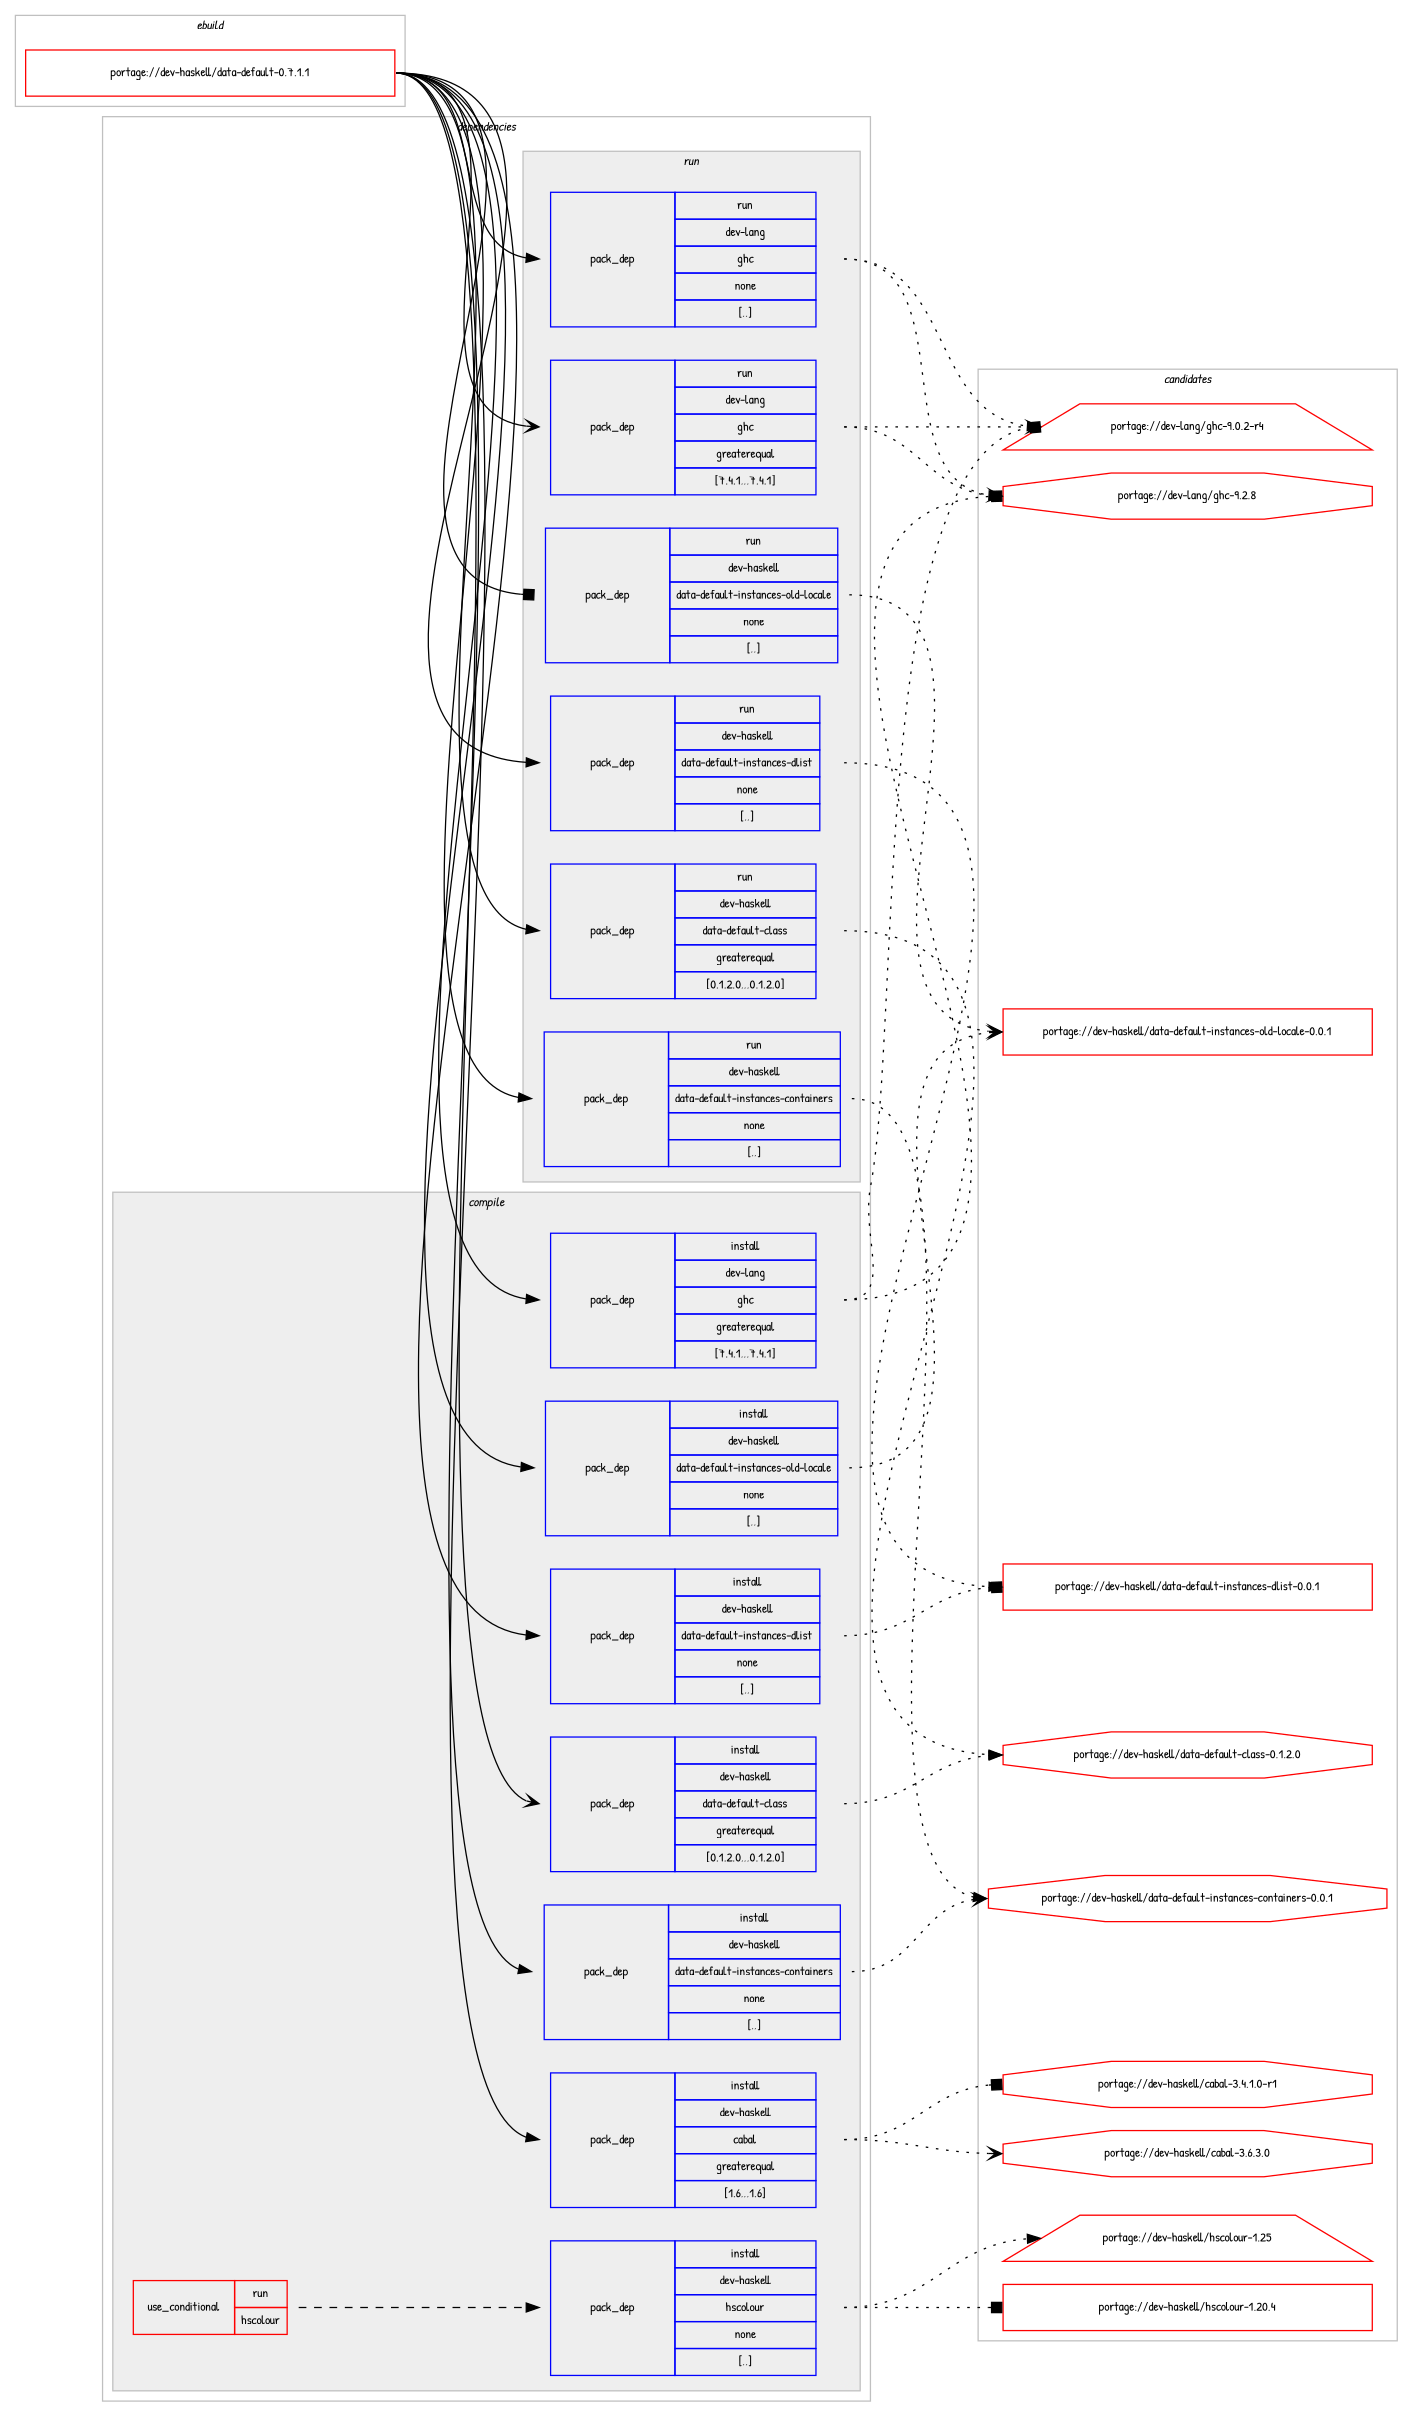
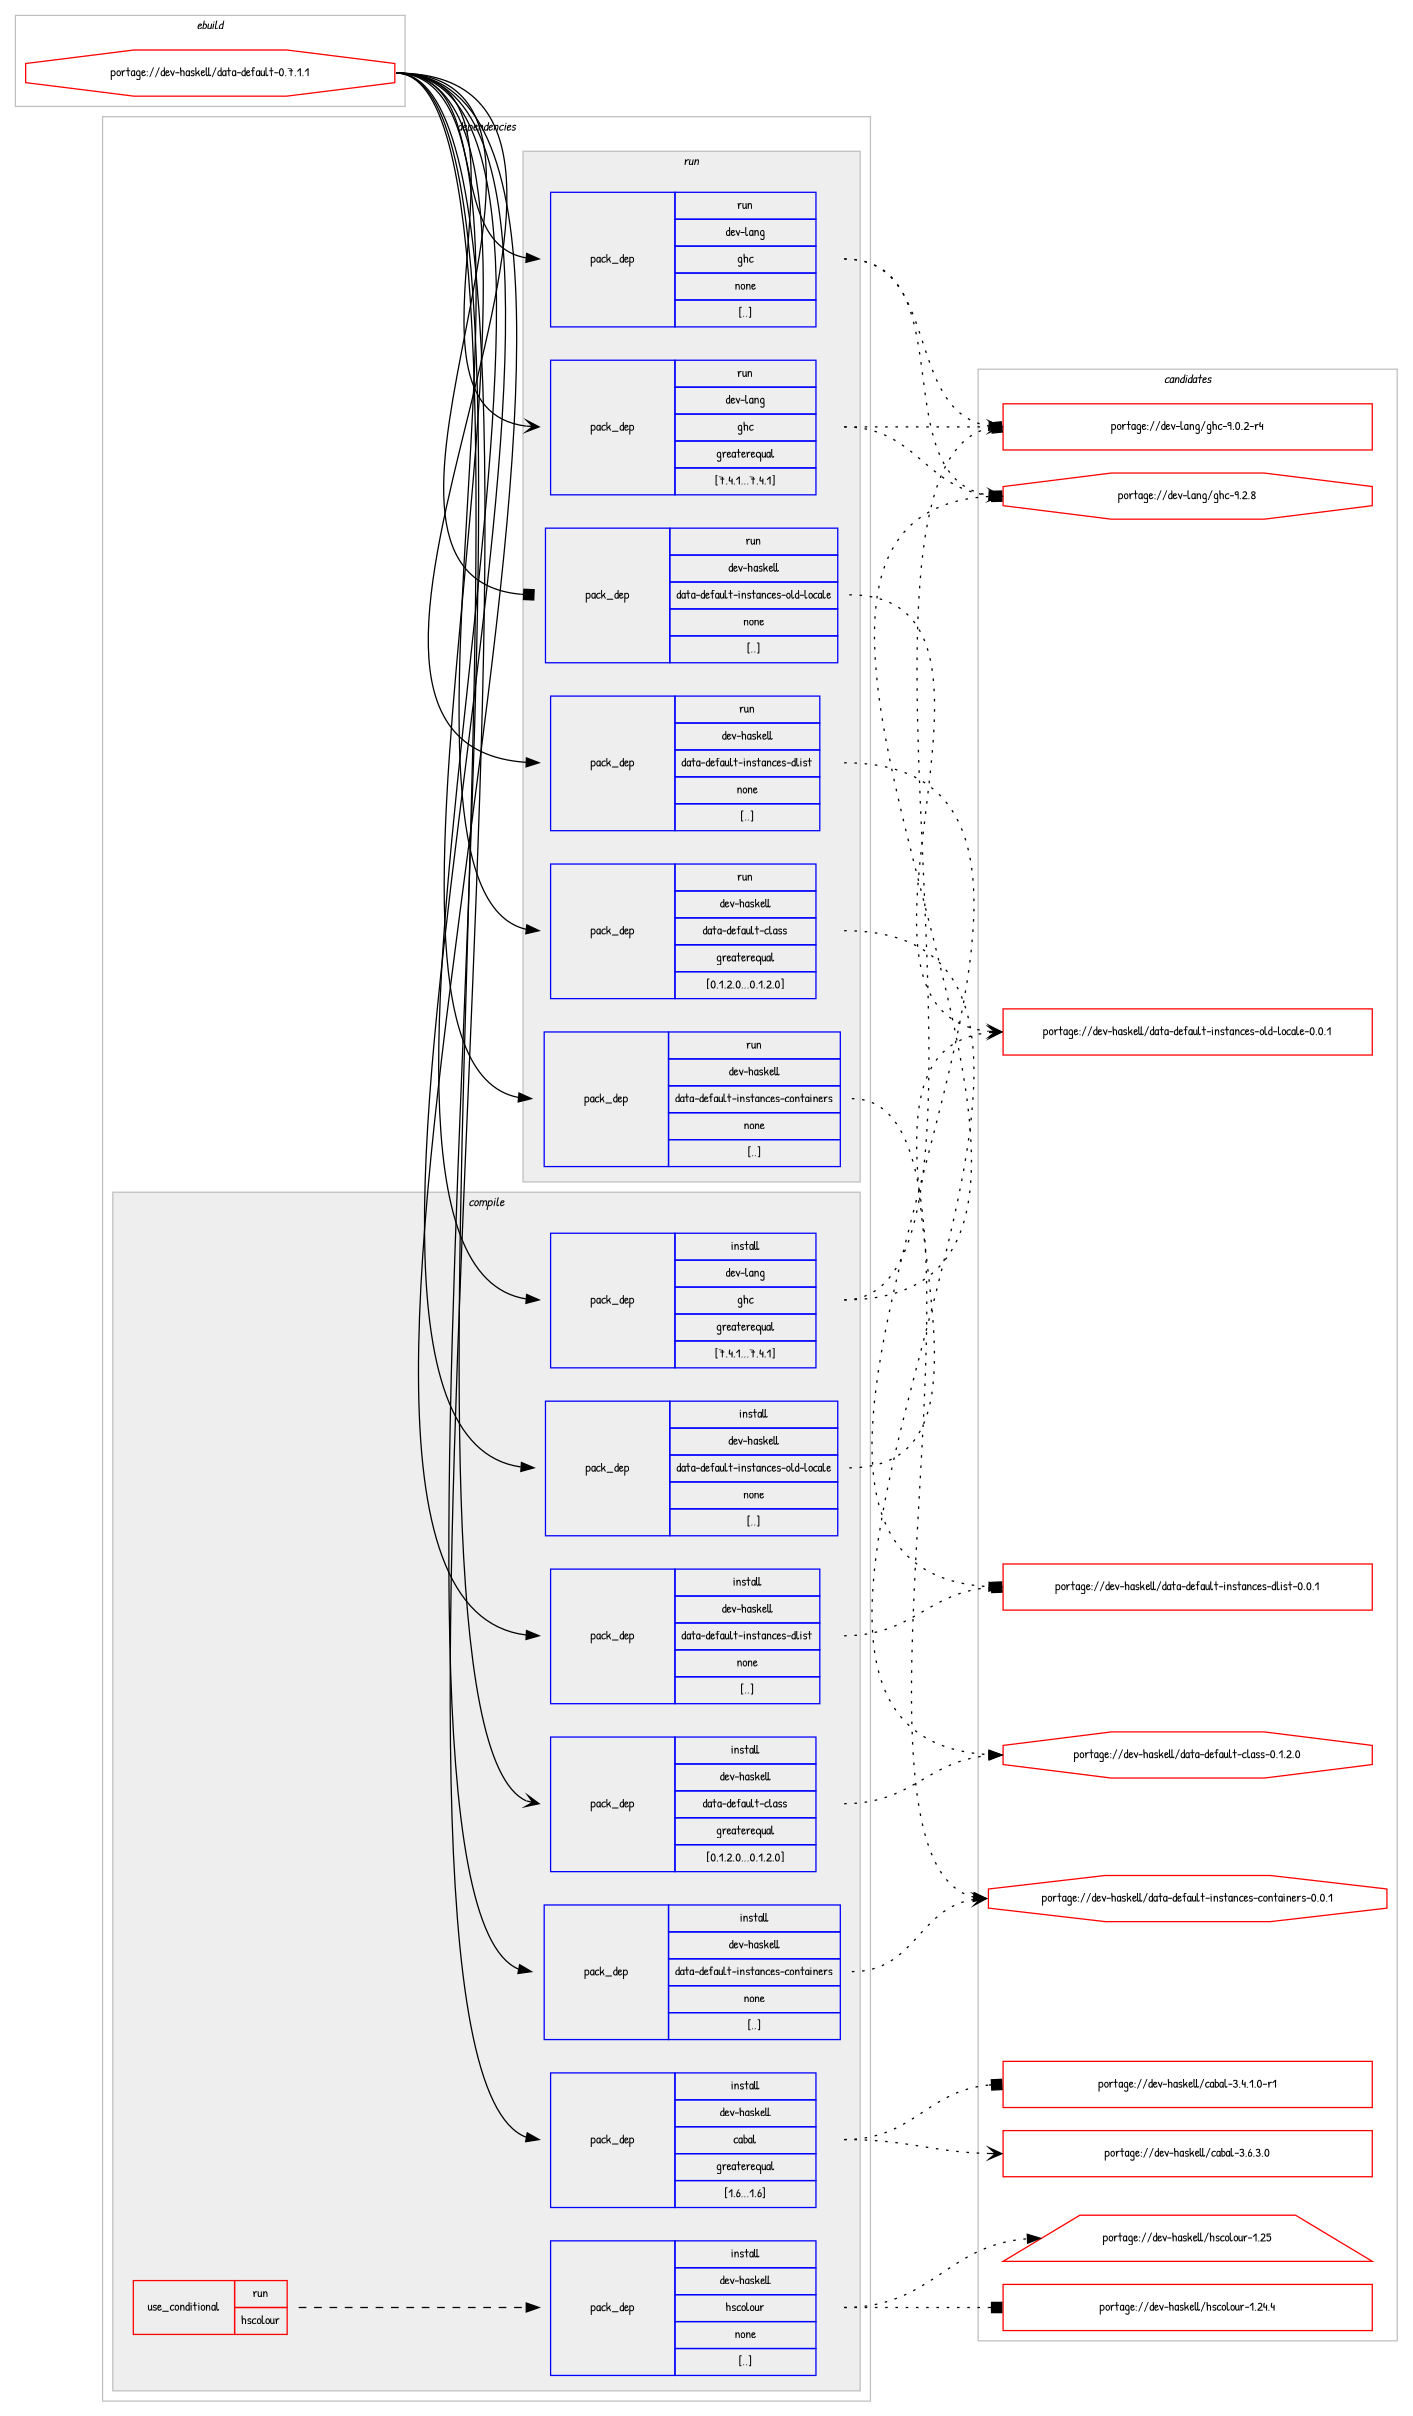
node "portage://dev-haskell/data-default-0.7.1.1": shape box -> octagon
node "portage://dev-lang/ghc-9.0.2-r4": shape trapezium -> box
node "portage://dev-haskell/cabal-3.4.1.0-r1": shape octagon -> box
node "portage://dev-haskell/cabal-3.6.3.0": shape octagon -> box
node "portage://dev-haskell/hscolour-1.20.4": label "portage://dev-haskell/hscolour-1.20.4" -> "portage://dev-haskell/hscolour-1.24.4"
